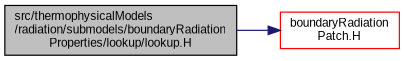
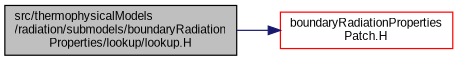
node "boundaryRadiation Patch.H": label "boundaryRadiation Patch.H" -> "boundaryRadiationProperties Patch.H"
